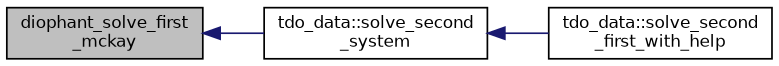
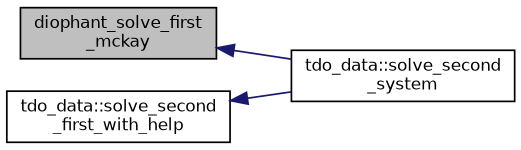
edge "tdo_data::solve_second _first_with_help" -> "tdo_data::solve_second _system": reversed
